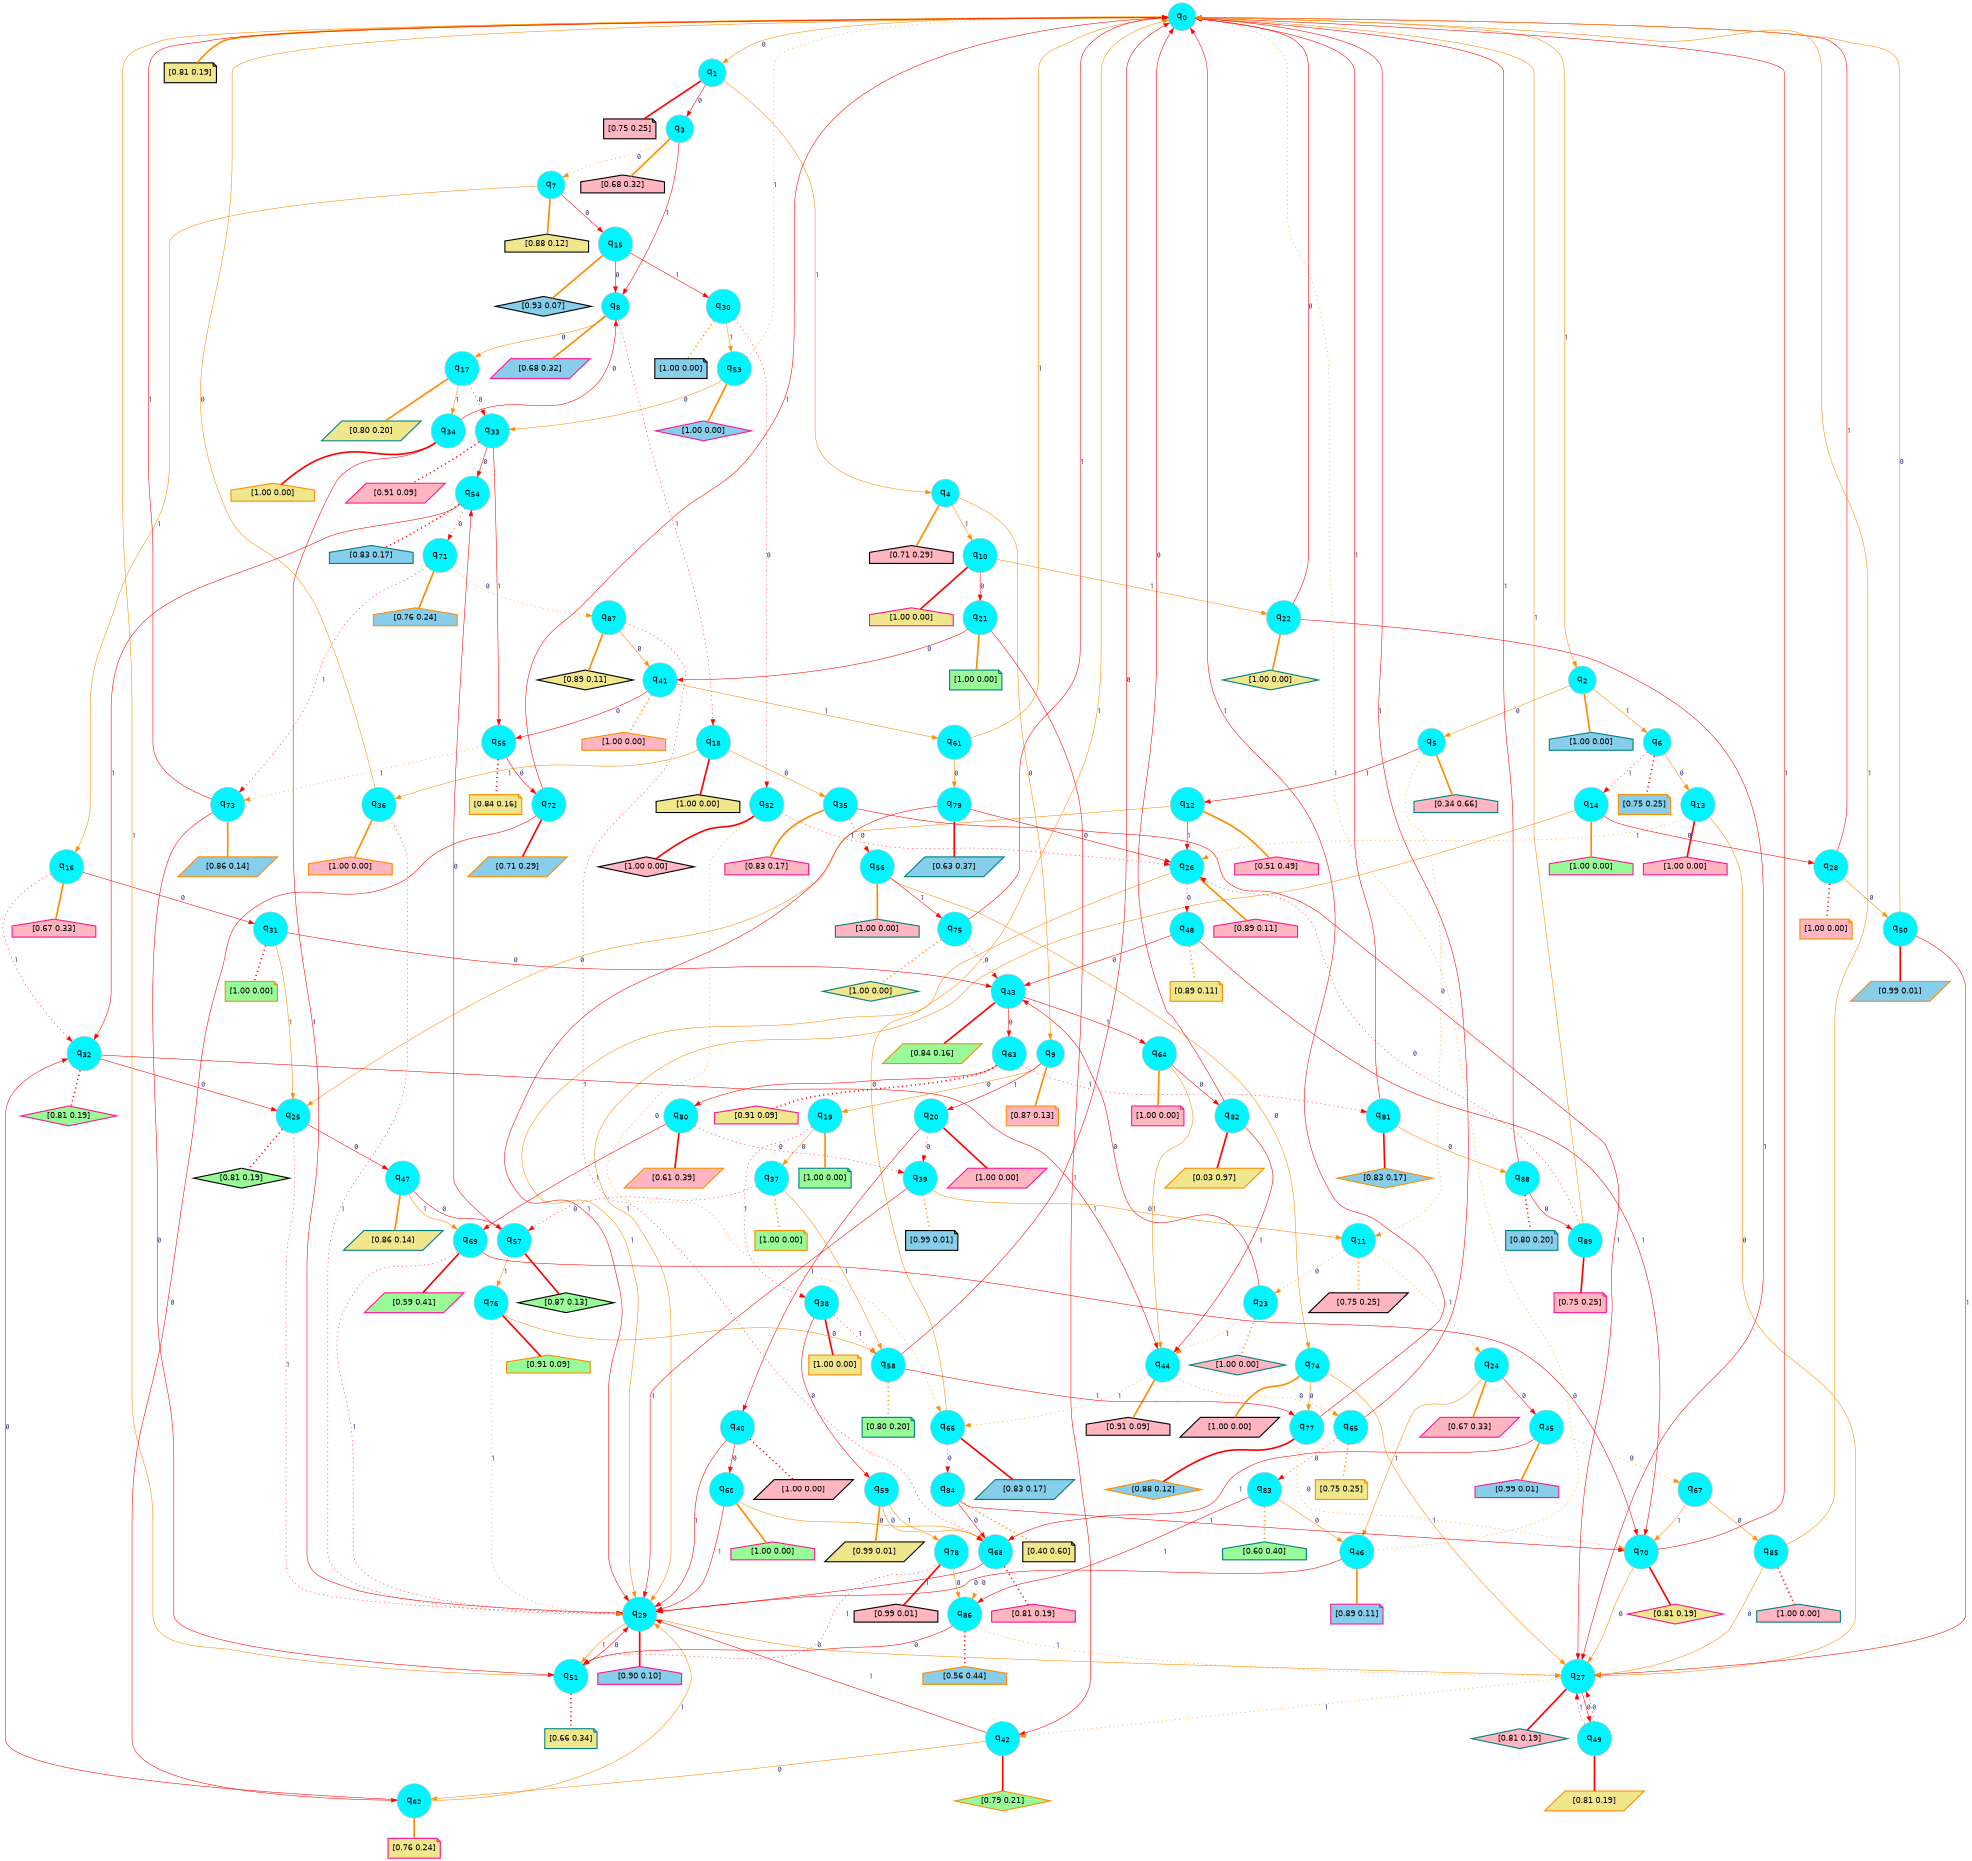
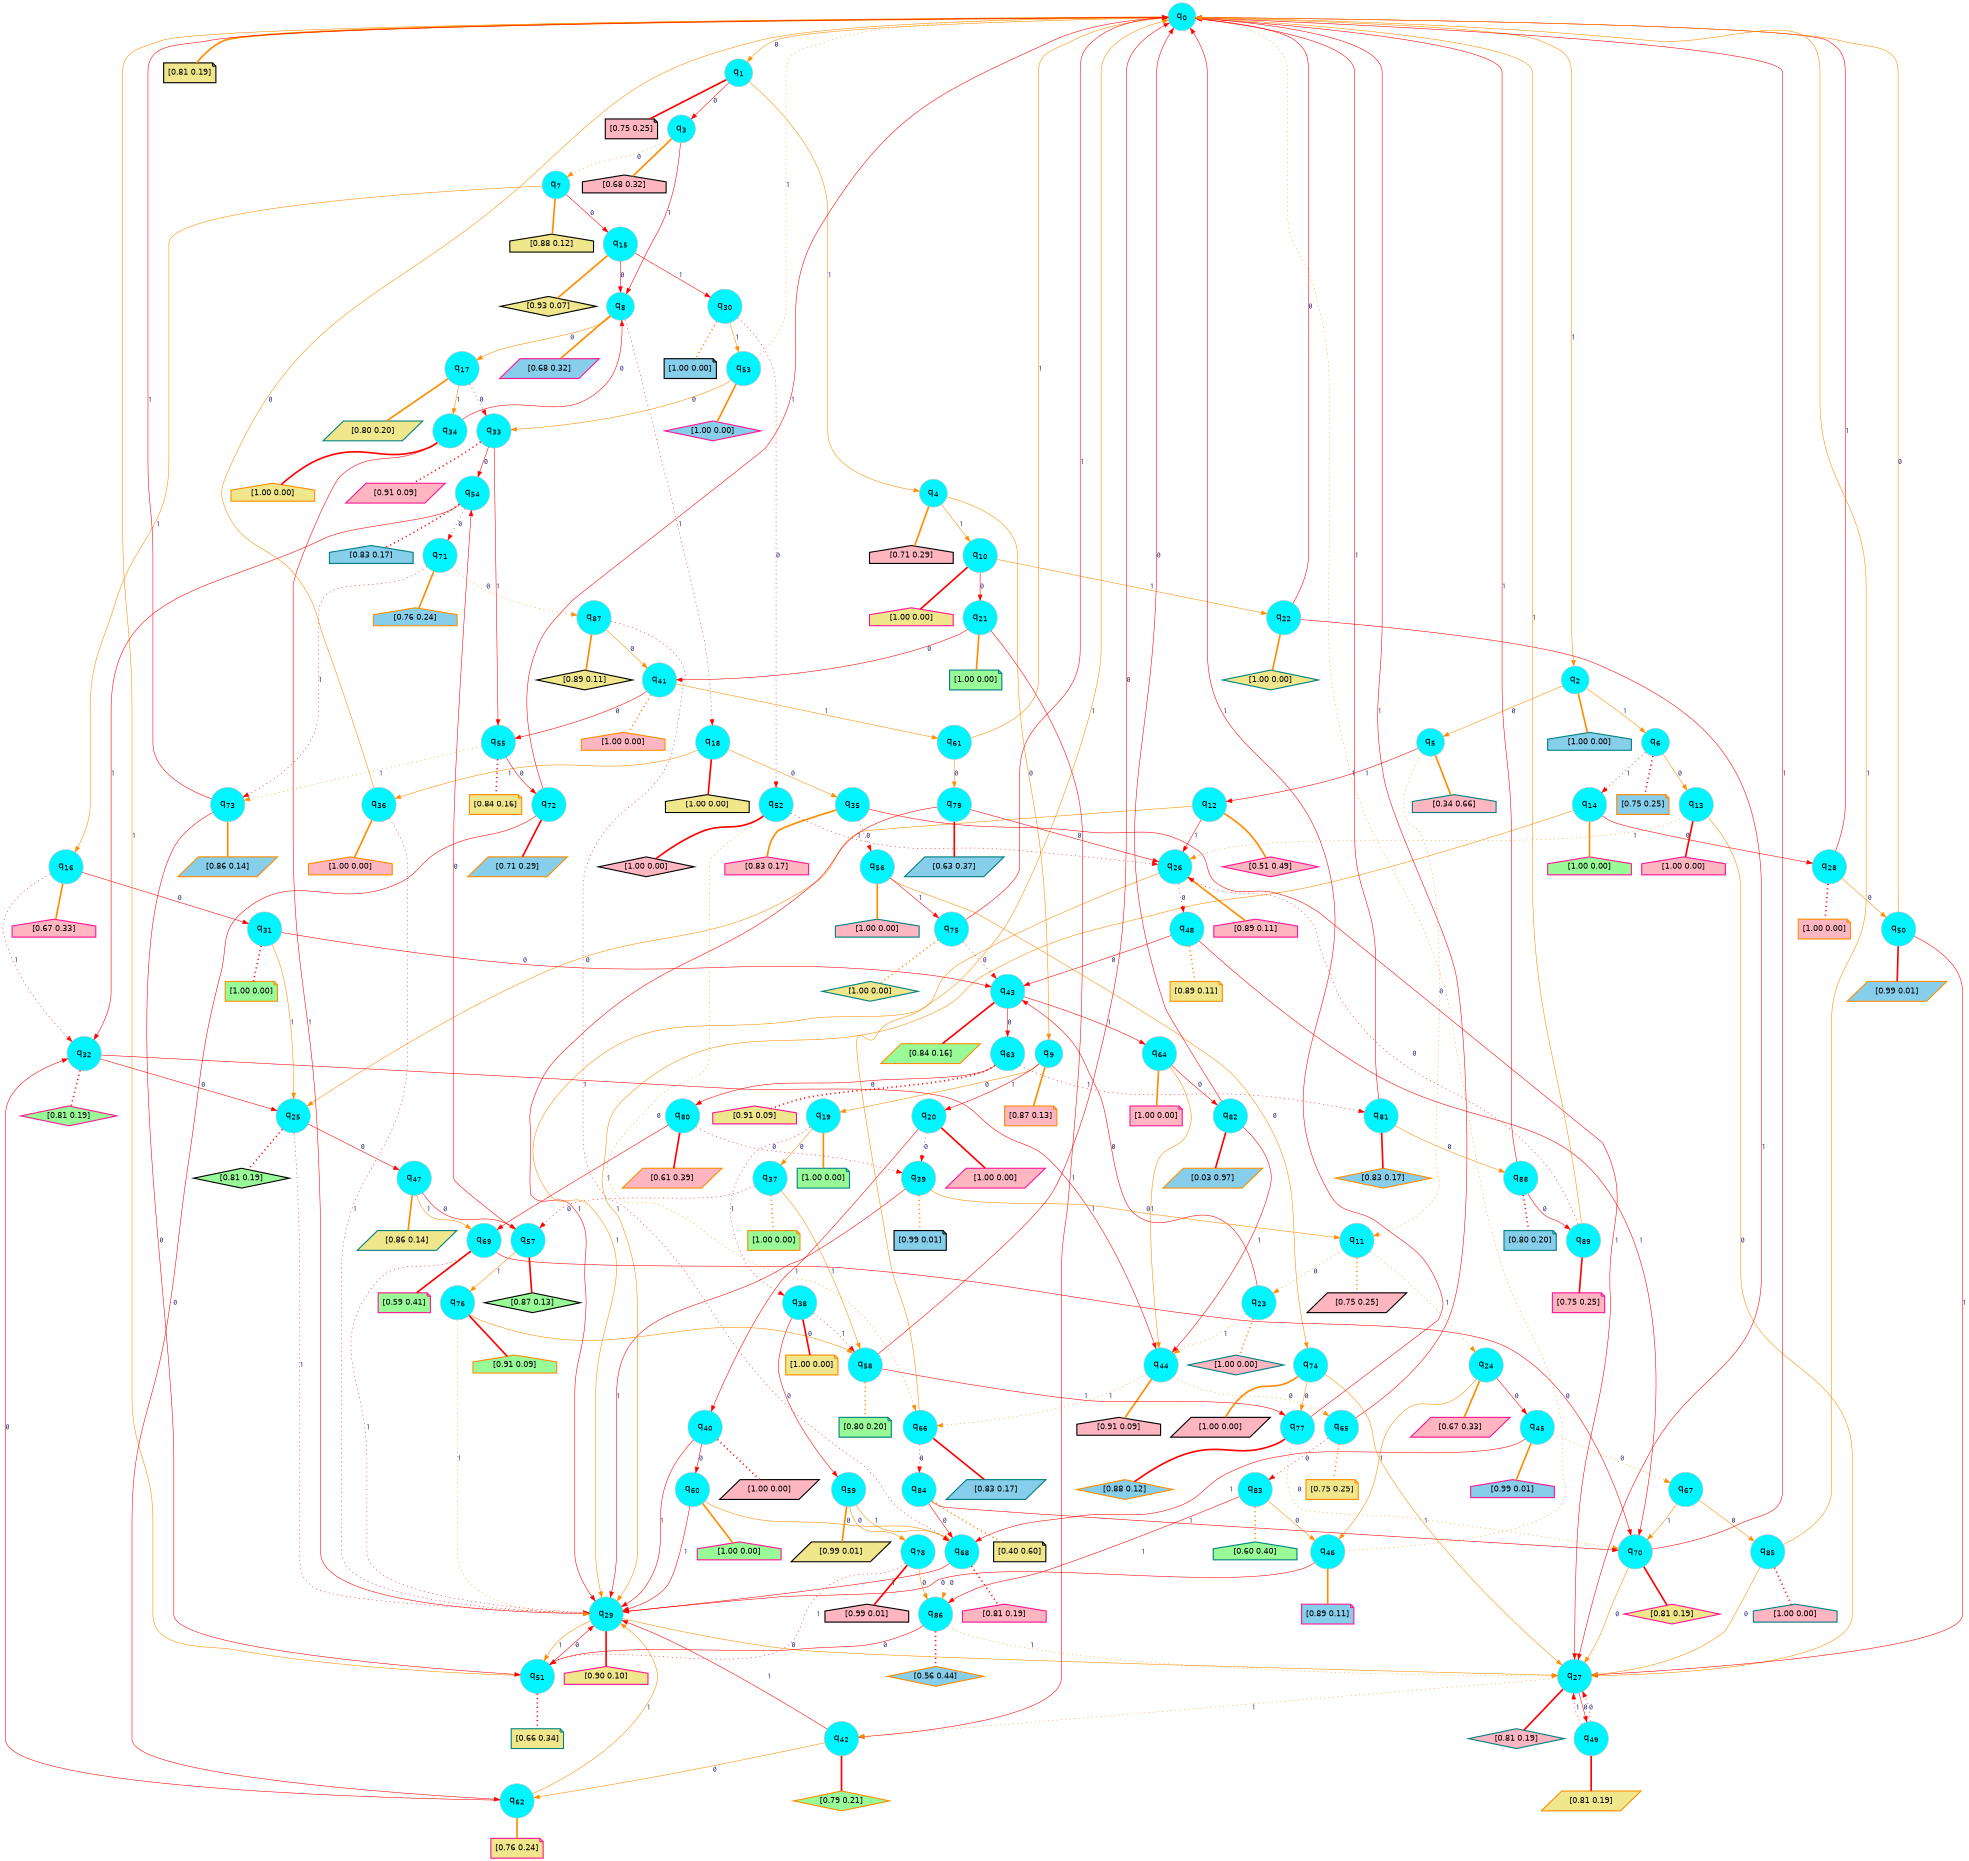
node "[0.93 0.07]": fillcolor skyblue -> khaki
node "[0.51 0.49]": shape house -> diamond
node "[0.03 0.97]": fillcolor khaki -> skyblue
node "[0.59 0.41]": shape parallelogram -> note
node "[0.90 0.10]": fillcolor skyblue -> khaki
node "[0.56 0.44]": shape house -> diamond
